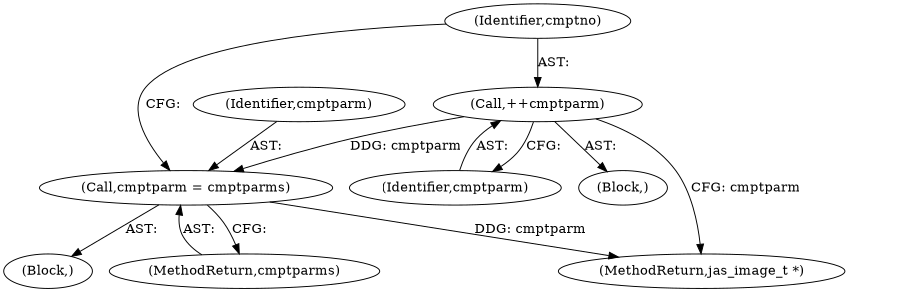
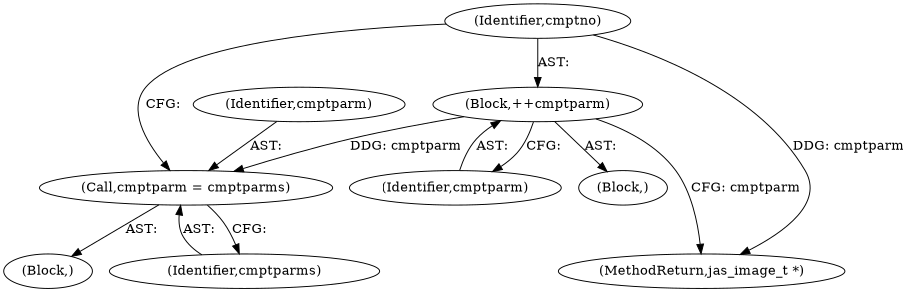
node "(Call,++cmptparm)": label "(Call,++cmptparm)" -> "(Block,++cmptparm)"
edge "(Call,cmptparm = cmptparms)" -> "(MethodReturn,jas_image_t *)": now "(Identifier,cmptno)" -> "(MethodReturn,jas_image_t *)"
node "(MethodReturn,cmptparms)": label "(MethodReturn,cmptparms)" -> "(Identifier,cmptparms)"
